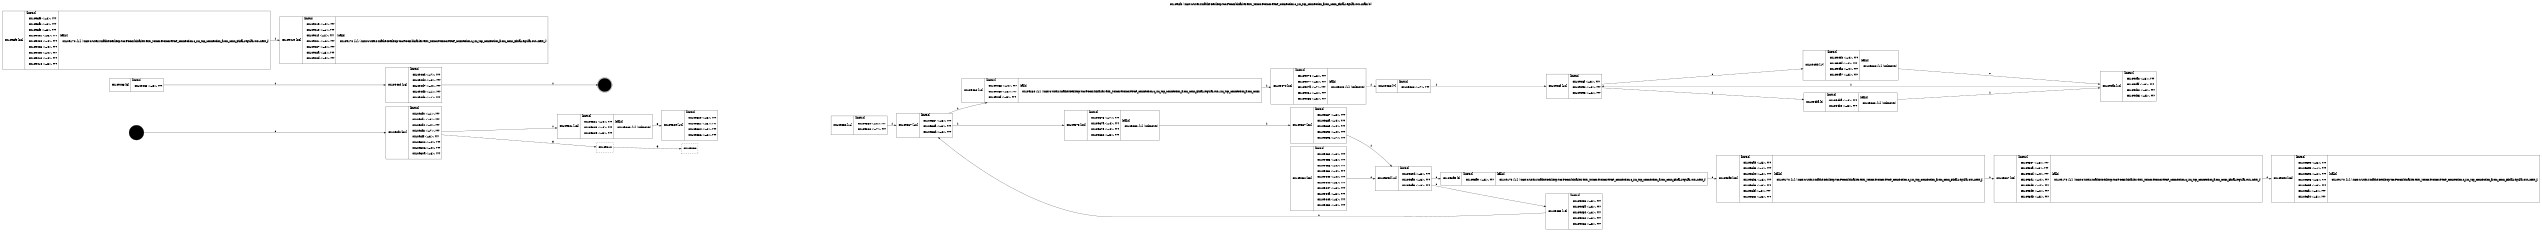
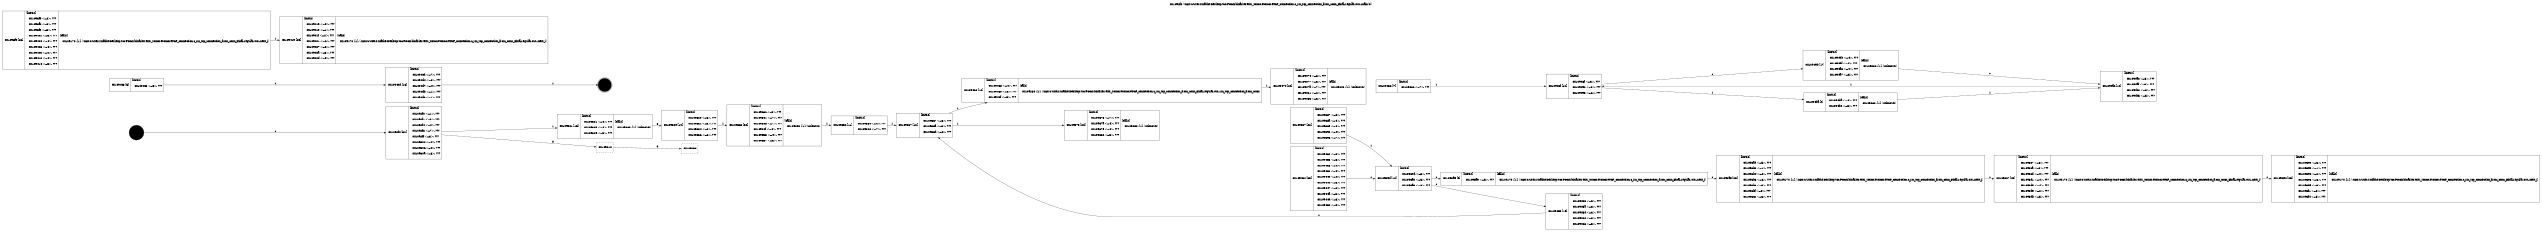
edge "0x109474 [20]" -> "0x109488 [7]": removed, label "1"
node "0x10933c [32]": added
edge "0x109373 [20]" -> "0x109387 [22]": removed, label "1"
